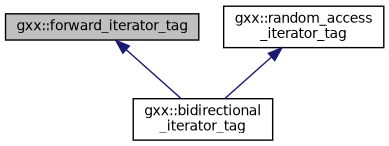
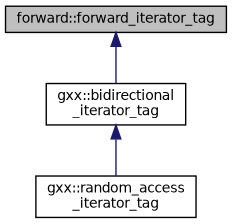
node "gxx::forward_iterator_tag": label "gxx::forward_iterator_tag" -> "forward::forward_iterator_tag"
edge "gxx::bidirectional _iterator_tag" -> "gxx::random_access _iterator_tag": reversed
